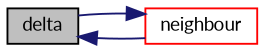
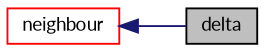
edge "neighbour" -> "delta": removed
